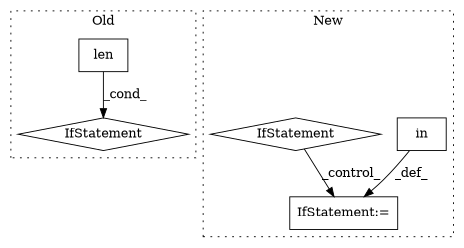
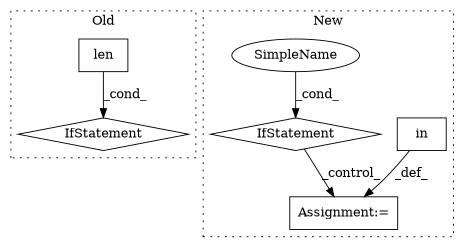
node "SimpleName": added
node "IfStatement:=": label "IfStatement:=" -> "Assignment:="
